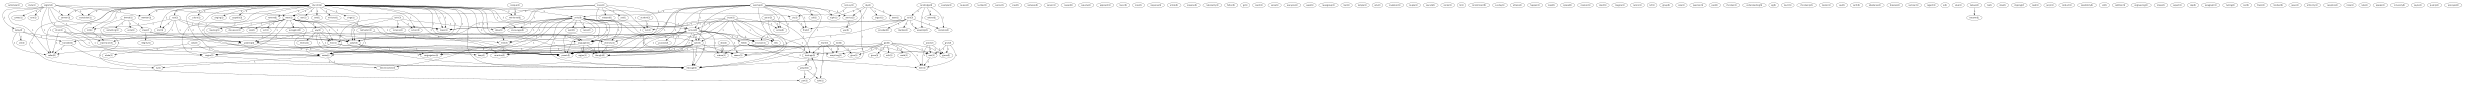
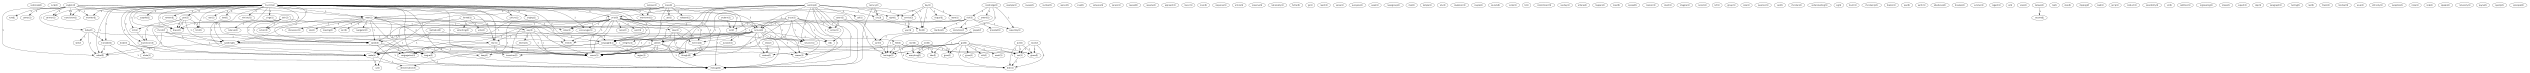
edge "heritage(3)" -> "gospel(2)": reversed
